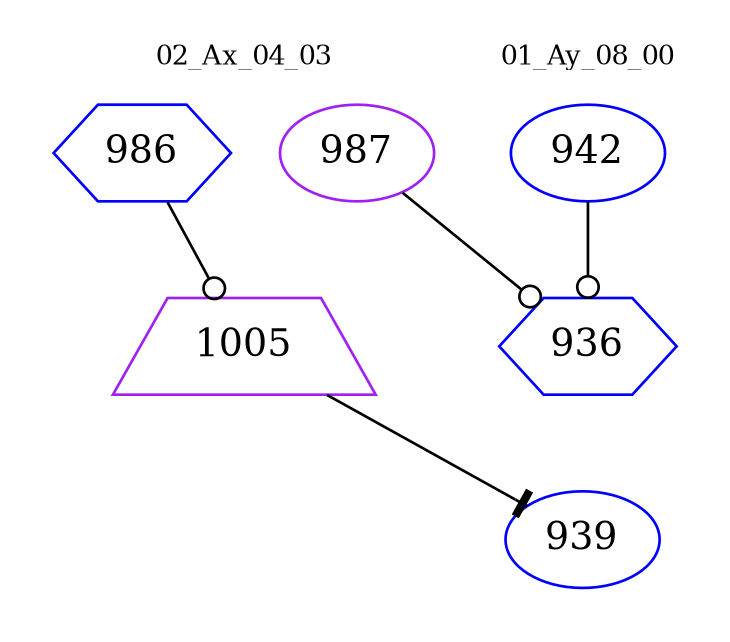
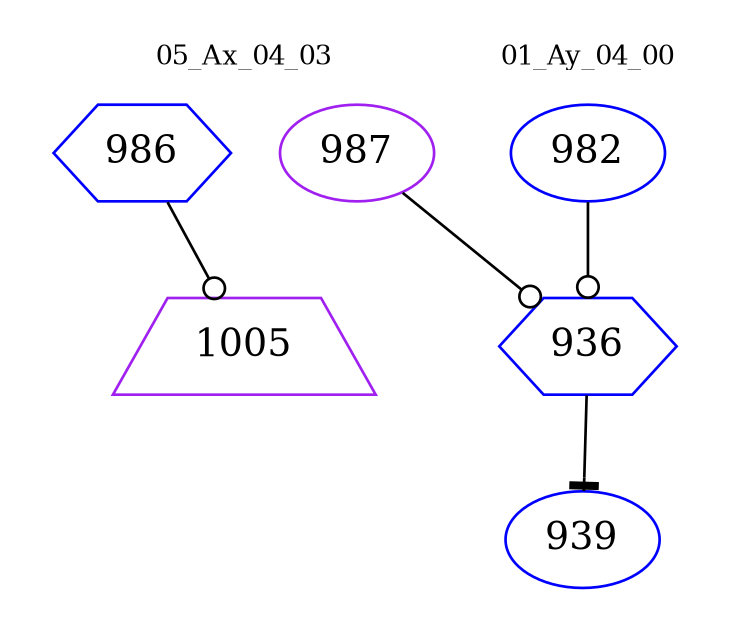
cluster "02_Ax_04_03": label "02_Ax_04_03" -> "05_Ax_04_03"
cluster "01_Ay_08_00": label "01_Ay_08_00" -> "01_Ay_04_00"
node "942": label "942" -> "982"
edge "1005" -> "939": now "936" -> "939"
